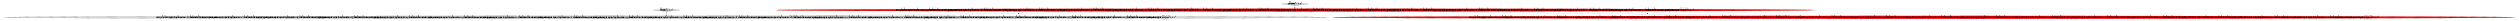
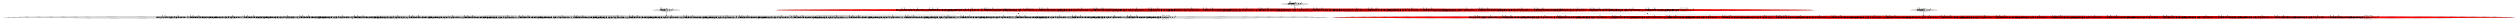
node "parameters['0', '1', '0']": added
